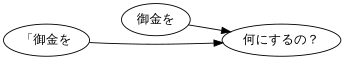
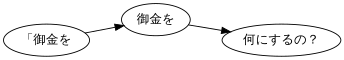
edge "「御金を" -> "何にするの？": now "「御金を" -> "御金を"
